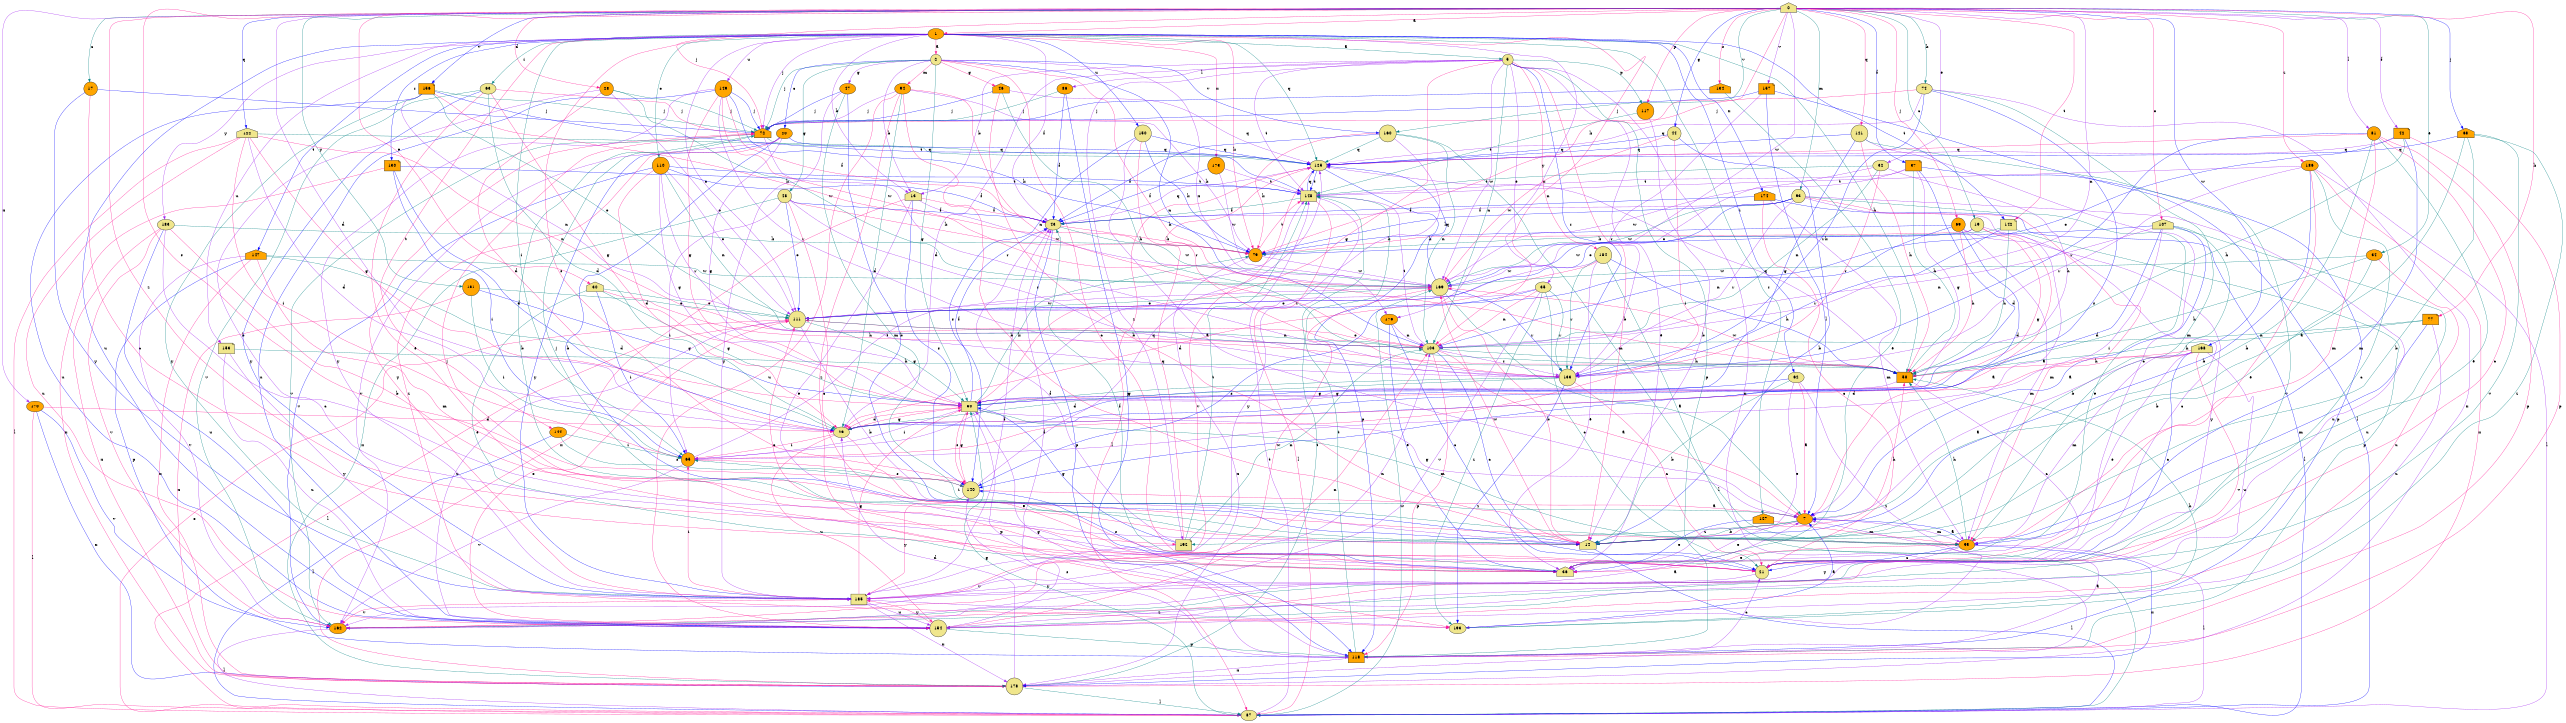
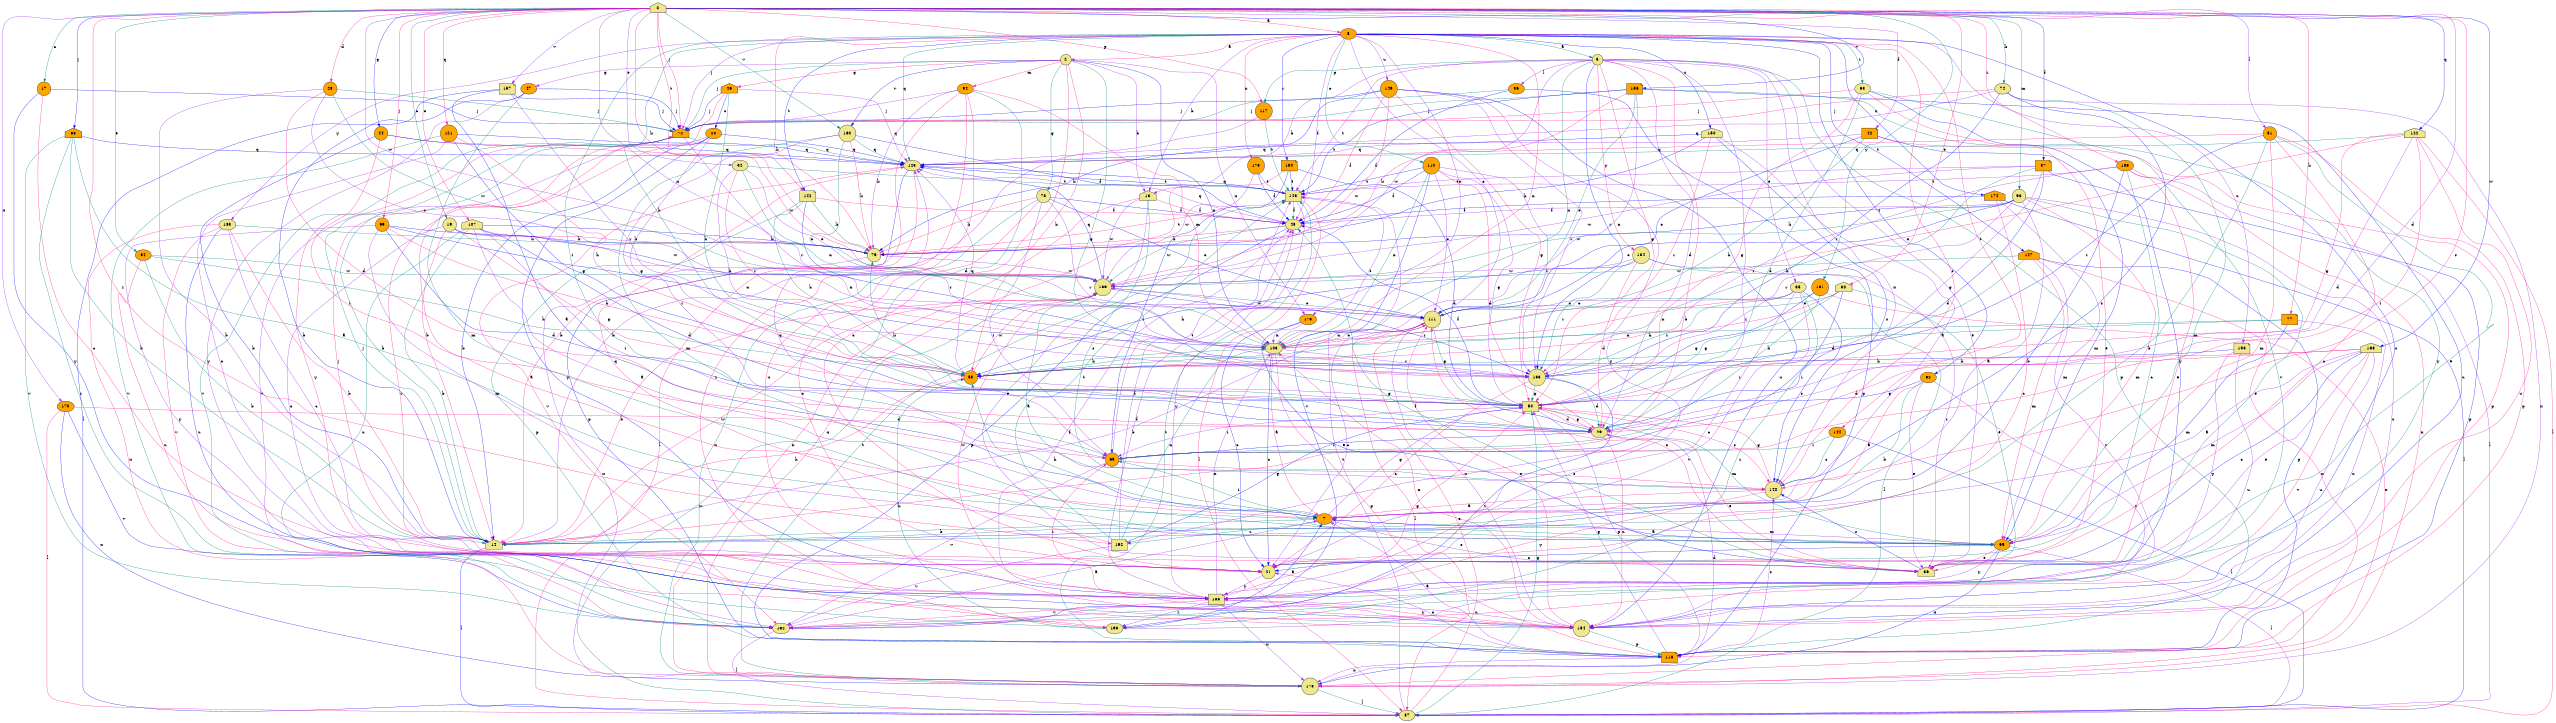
node "1": label "1" -> "8"
edge "2" -> "20": now "46" -> "20"
node "134": removed
node "157": fillcolor orange -> khaki
node "150": shape circle -> house
node "44": fillcolor khaki -> orange
node "121": fillcolor khaki -> orange
node "48": label "48" -> "78"
edge "142" -> "43": added, label "f"
edge "94" -> "103": label "n" -> "m"
node "79": fillcolor orange -> khaki
edge "157" -> "7": label "l" -> "a"
edge "13" -> "140": color blue -> teal
edge "153" -> "58": color teal -> blue
node "62": fillcolor khaki -> orange
node "58": shape note -> circle
edge "107" -> "7": color blue -> purple
edge "184" -> "36": label "e" -> "r"
edge "50" -> "7": reversed
edge "29" -> "65": color deeppink -> blue
edge "35" -> "21": color teal -> purple
node "127": removed
edge "58" -> "21": now "111" -> "21"
edge "5" -> "178": now "5" -> "140"
node "162": fillcolor orange -> khaki
